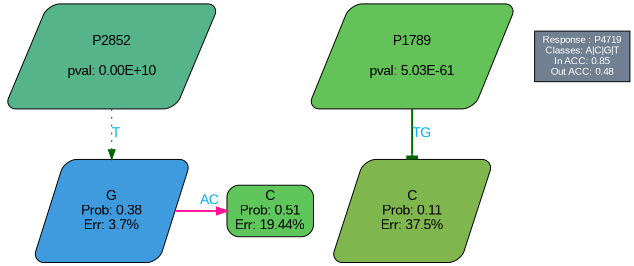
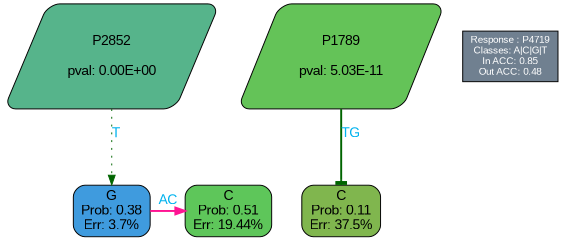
node "P2852 pval: 0.00E+10": label "P2852 pval: 0.00E+10" -> "P2852 pval: 0.00E+00"
node "P1789 pval: 5.03E-61": label "P1789 pval: 5.03E-61" -> "P1789 pval: 5.03E-11"
node "G Prob: 0.38 Err: 3.7%": shape parallelogram -> box
node "C Prob: 0.11 Err: 37.5%": shape parallelogram -> box
